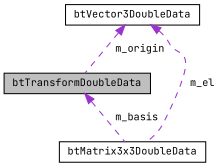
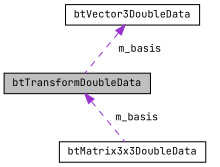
edge "btTransformDoubleData" -> "btVector3DoubleData": label " m_origin" -> " m_basis"
edge "btMatrix3x3DoubleData" -> "btVector3DoubleData": removed, label "m_el"
